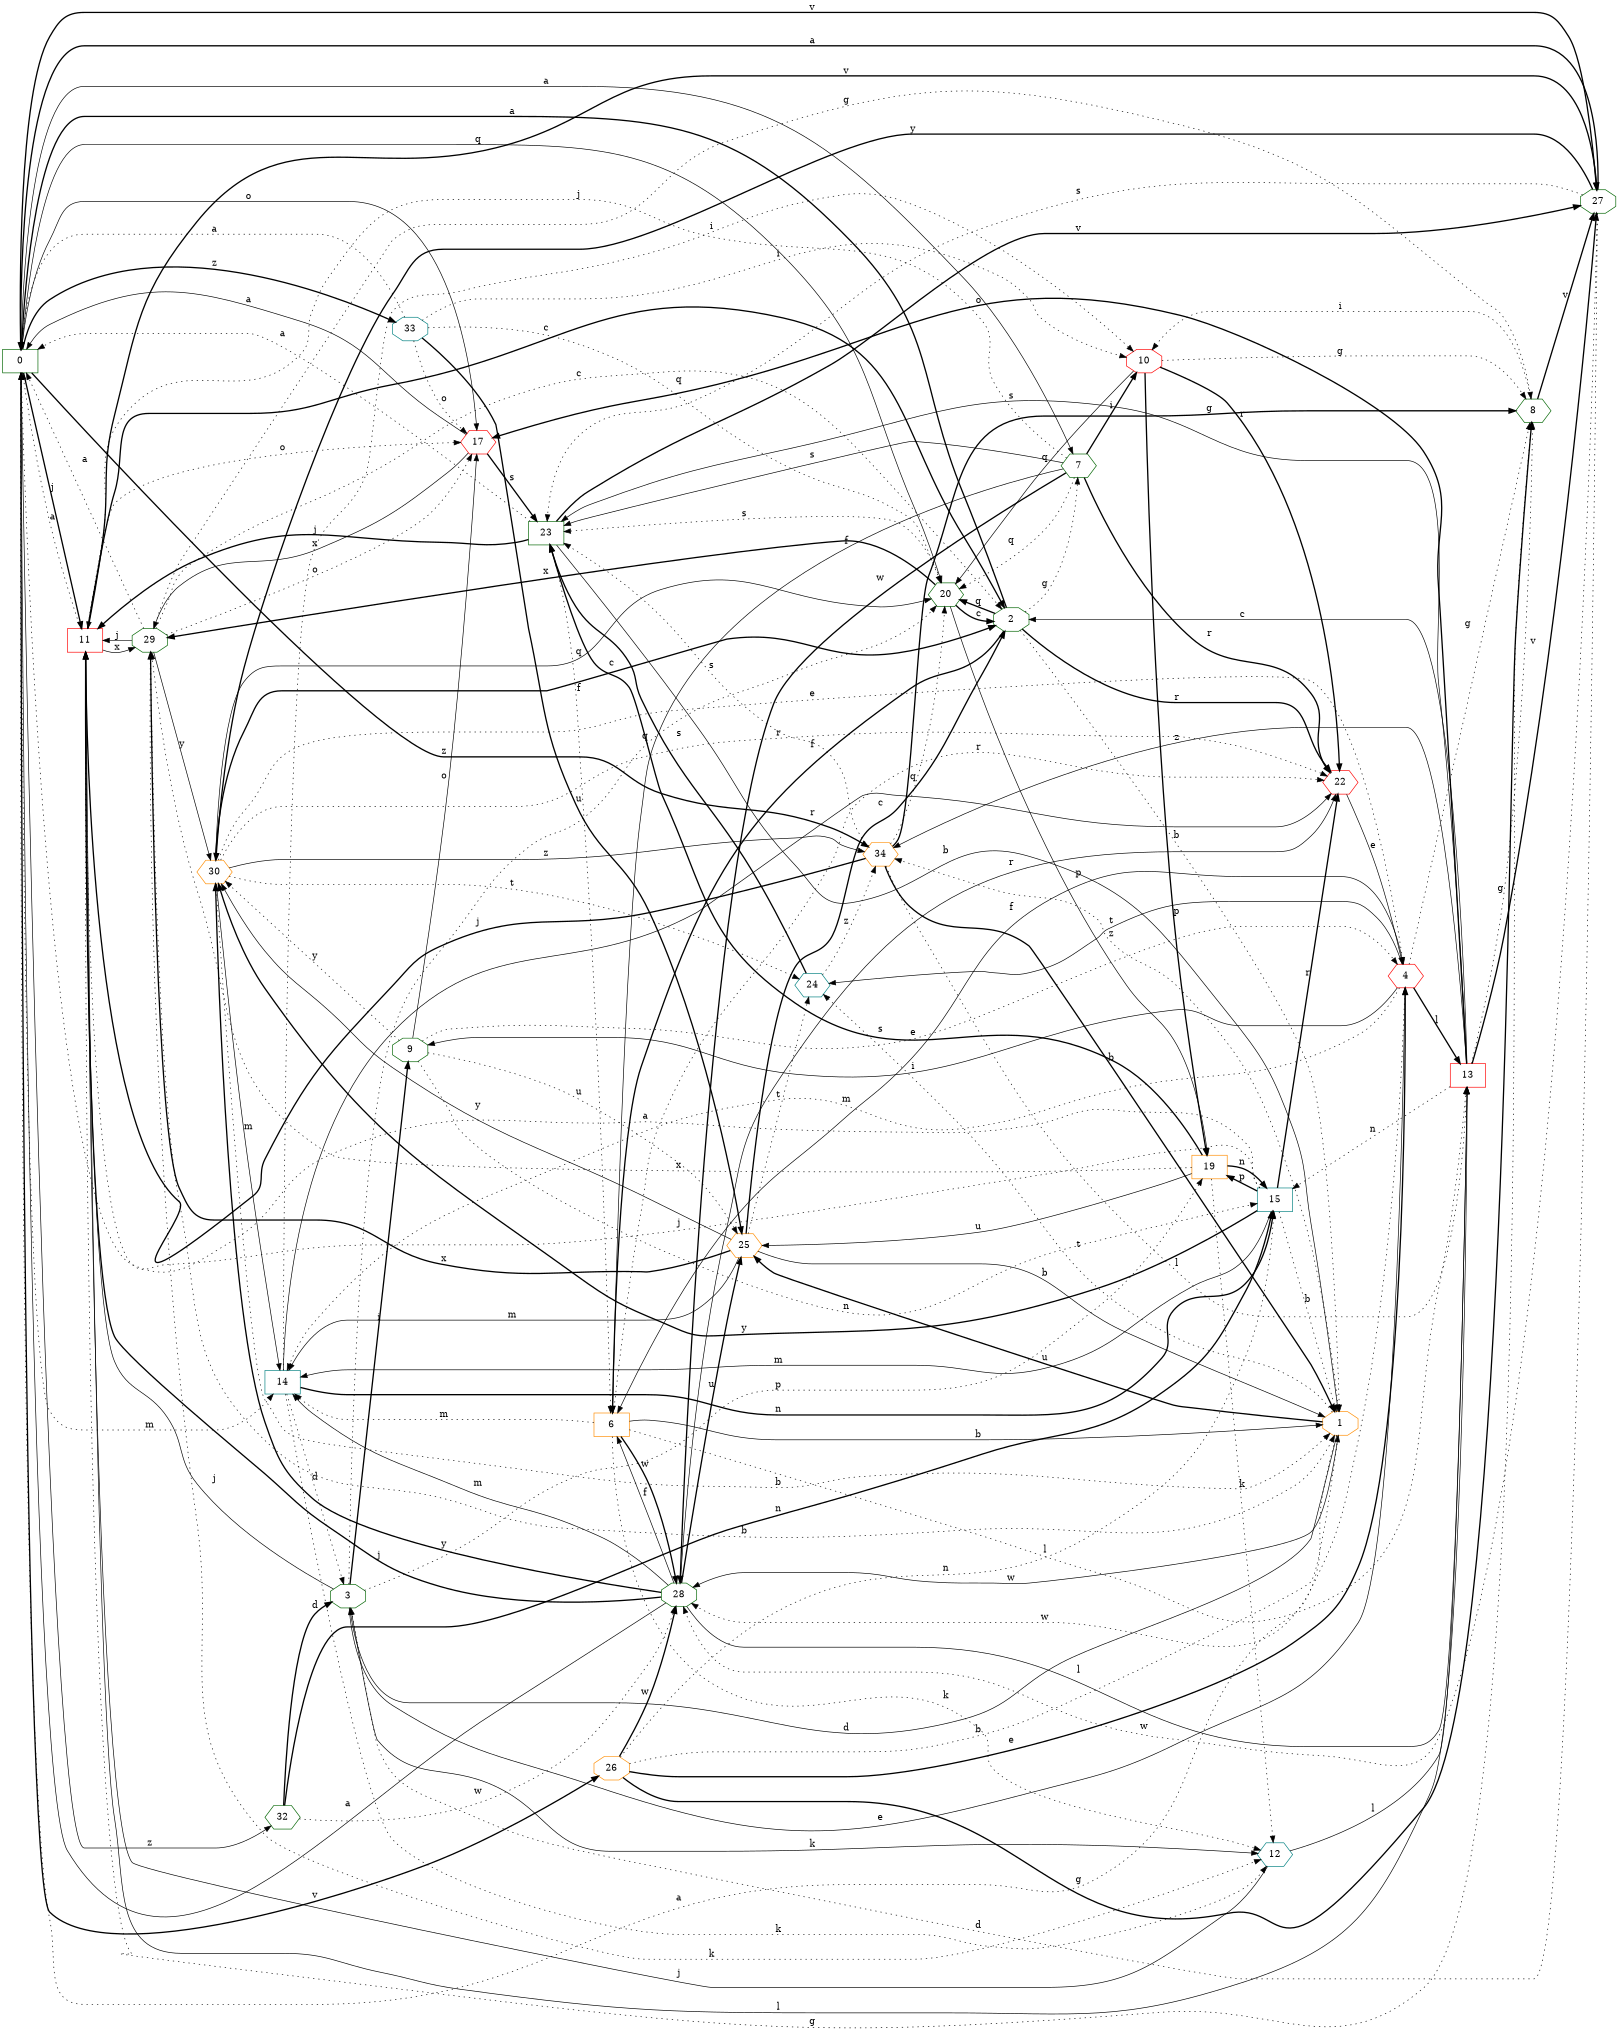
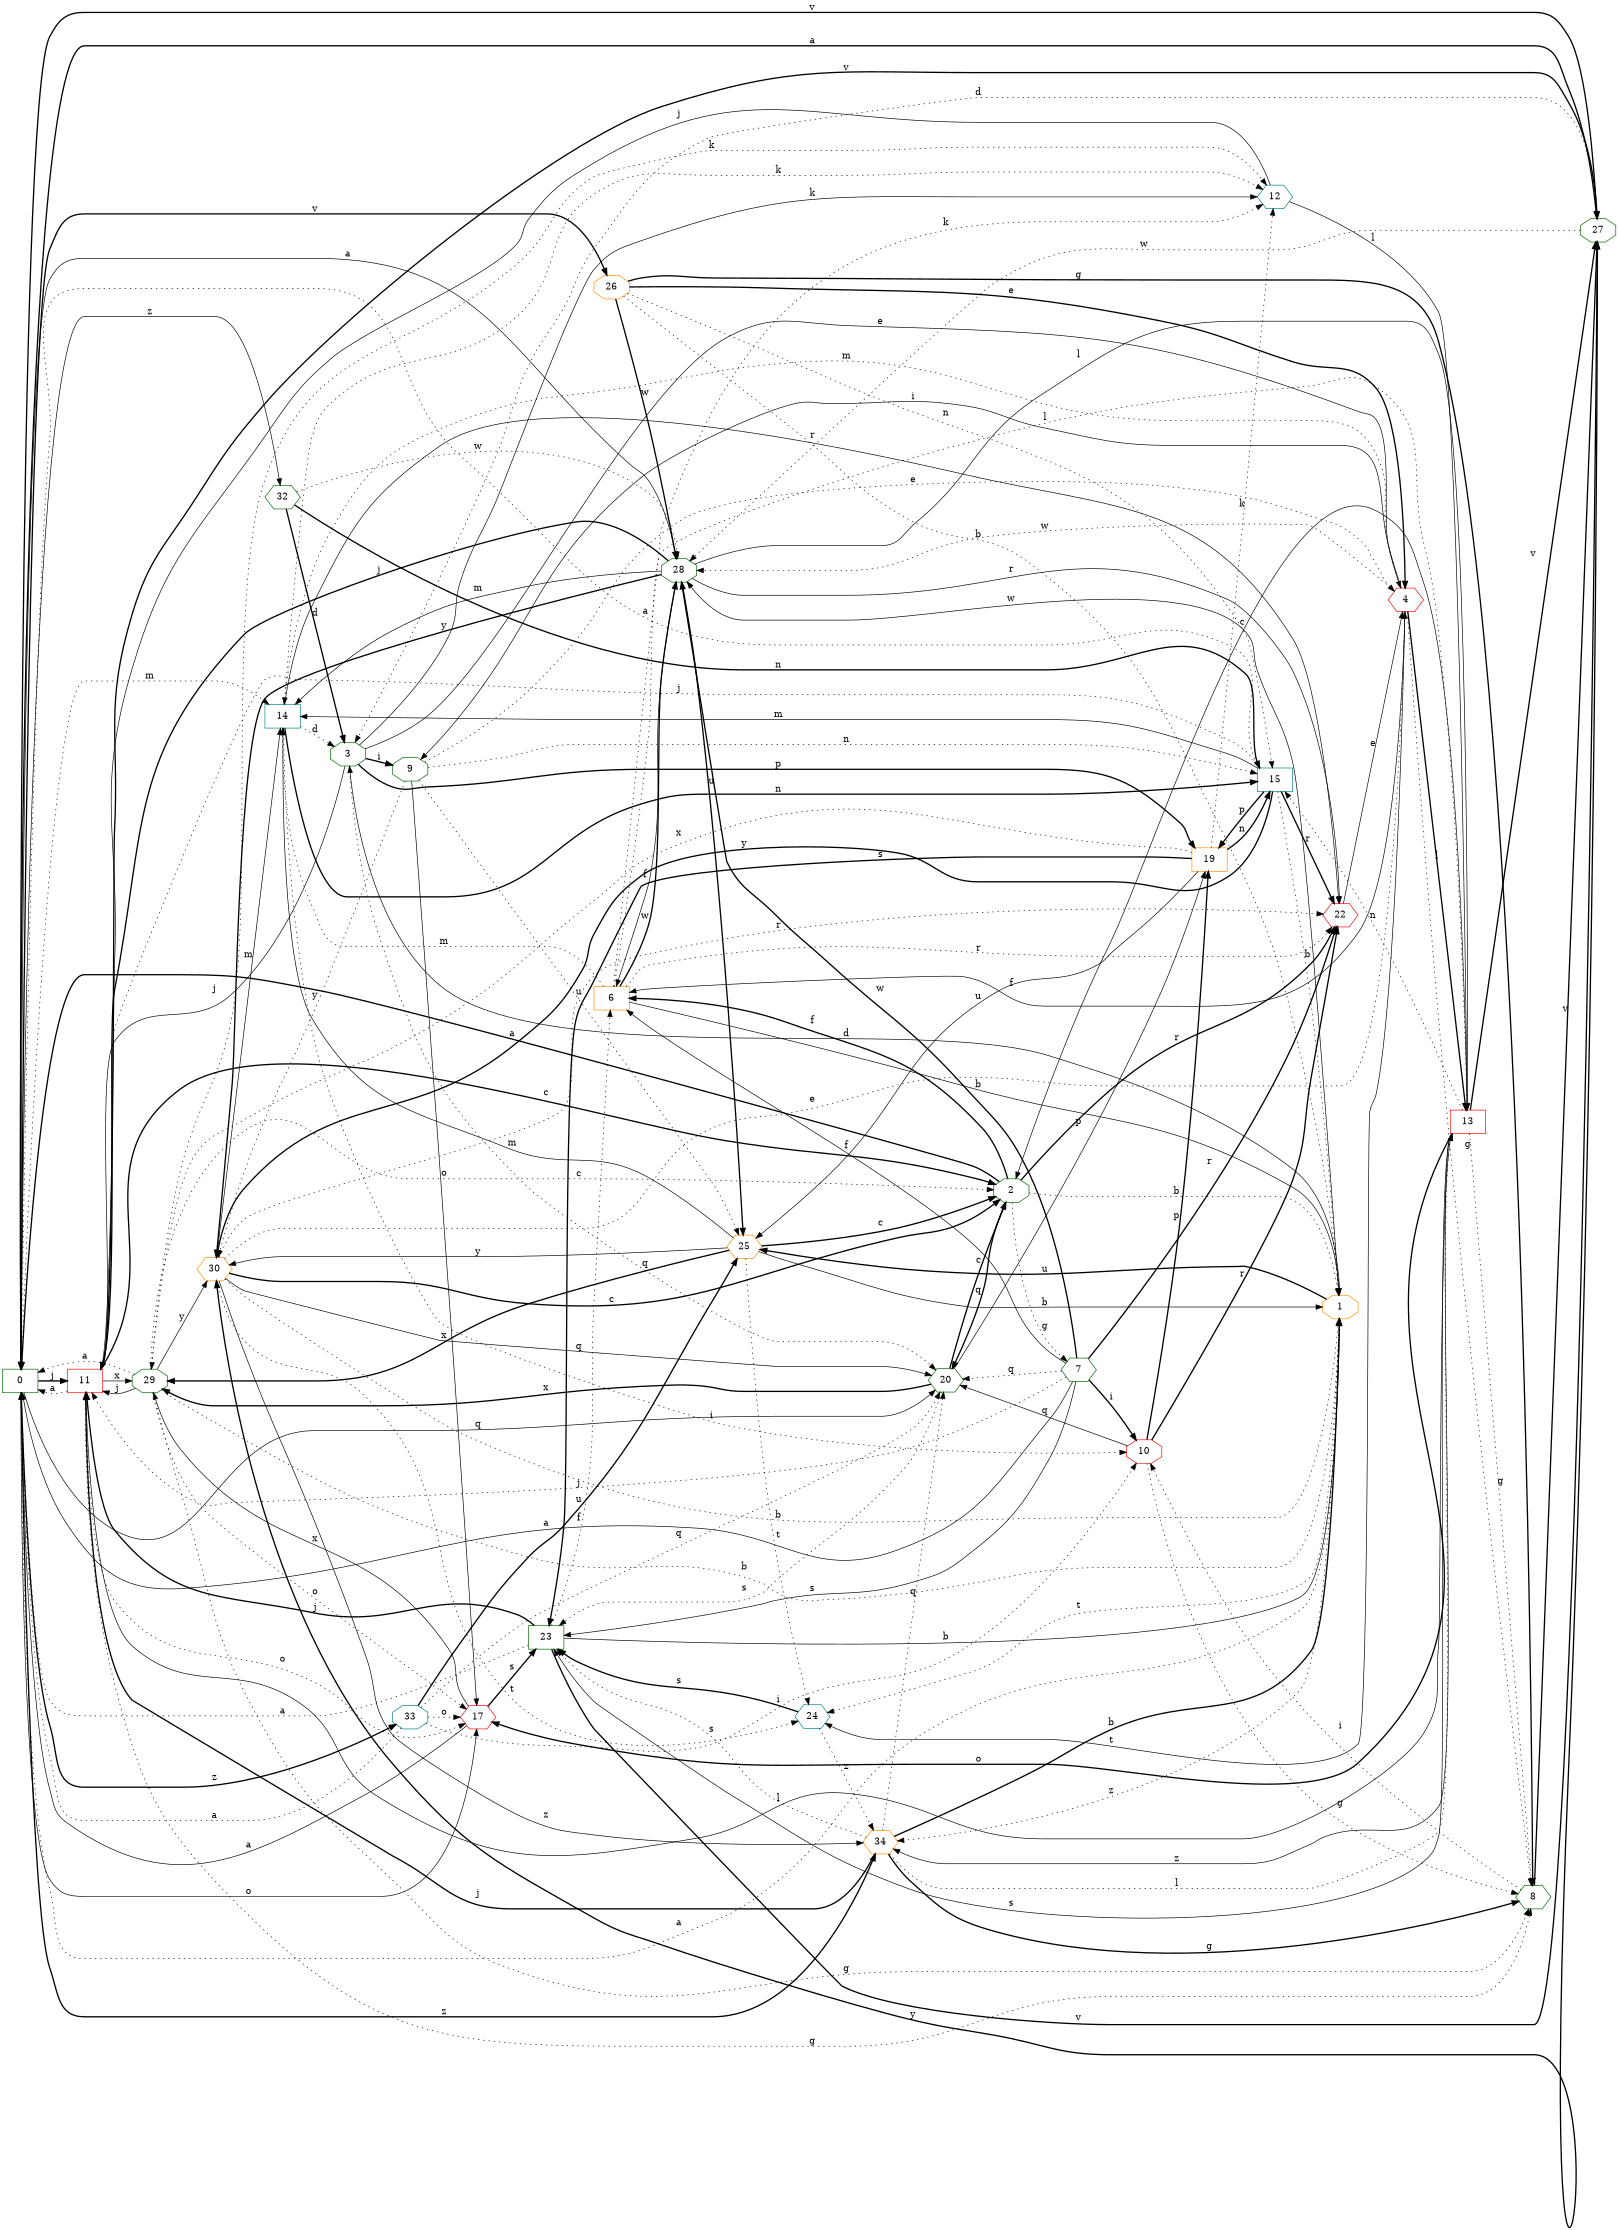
edge "0" -> "7": reversed
edge "27" -> "23": removed, label "s"
edge "3" -> "19": style dotted -> bold
